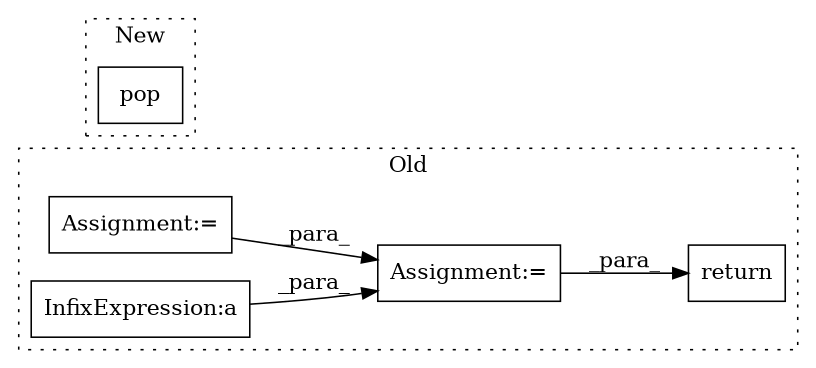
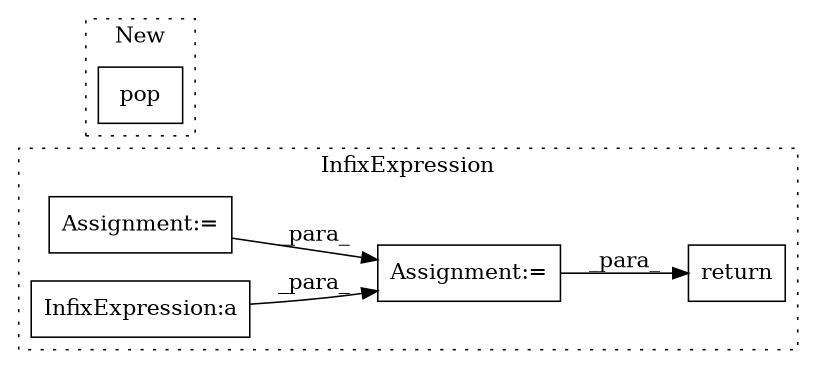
cluster "Old": label "Old" -> "InfixExpression"
